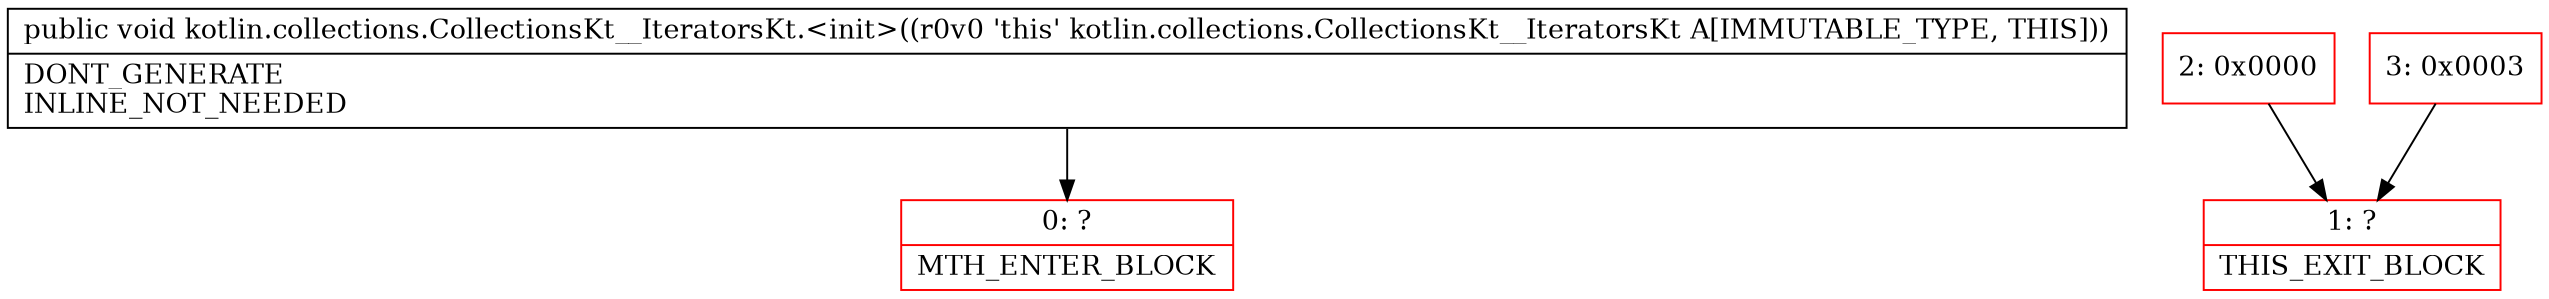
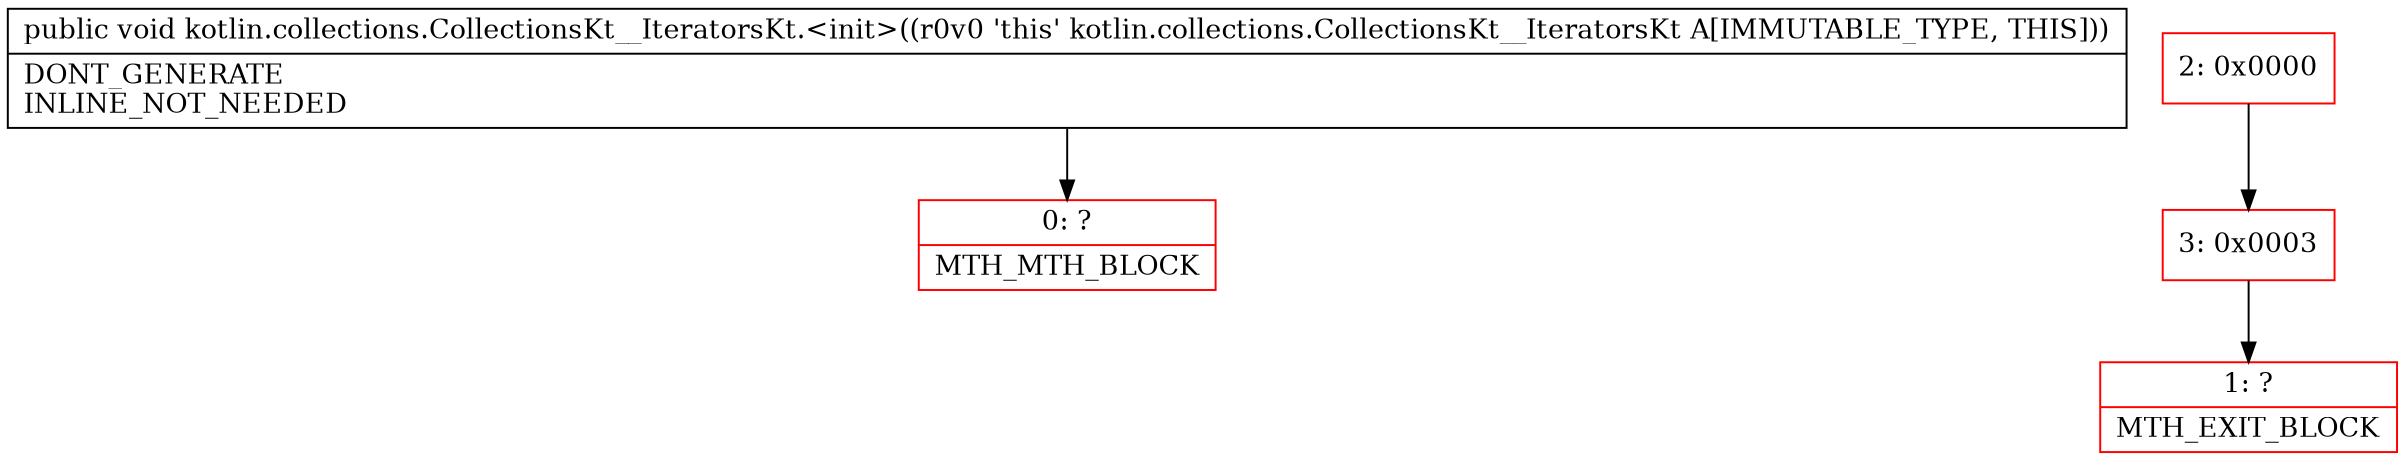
edge "2: 0x0000" -> "1: ?": now "2: 0x0000" -> "3: 0x0003"
node "0: ?": text "MTH_ENTER_BLOCK" -> "MTH_MTH_BLOCK"
node "1: ?": text "THIS_EXIT_BLOCK" -> "MTH_EXIT_BLOCK"
